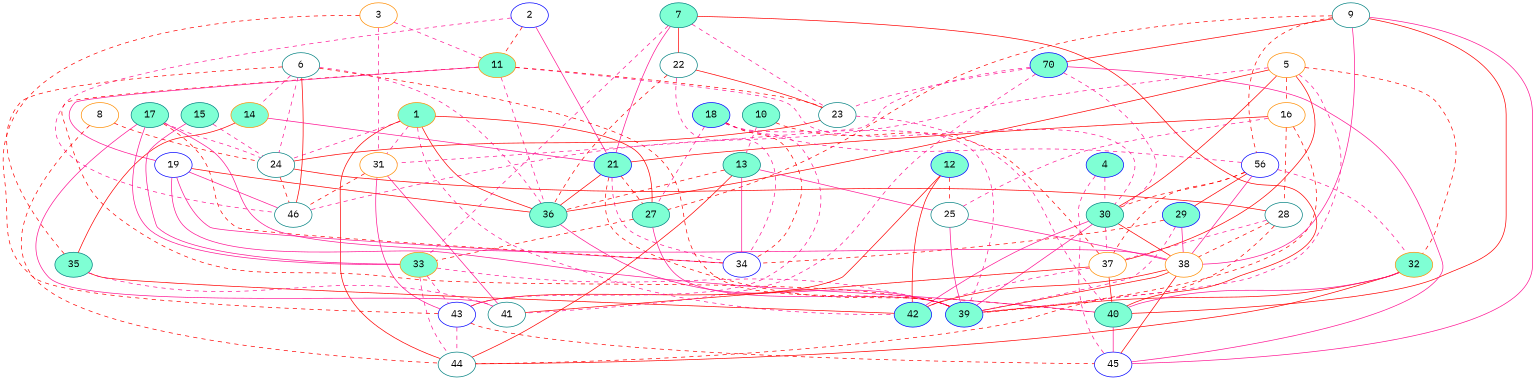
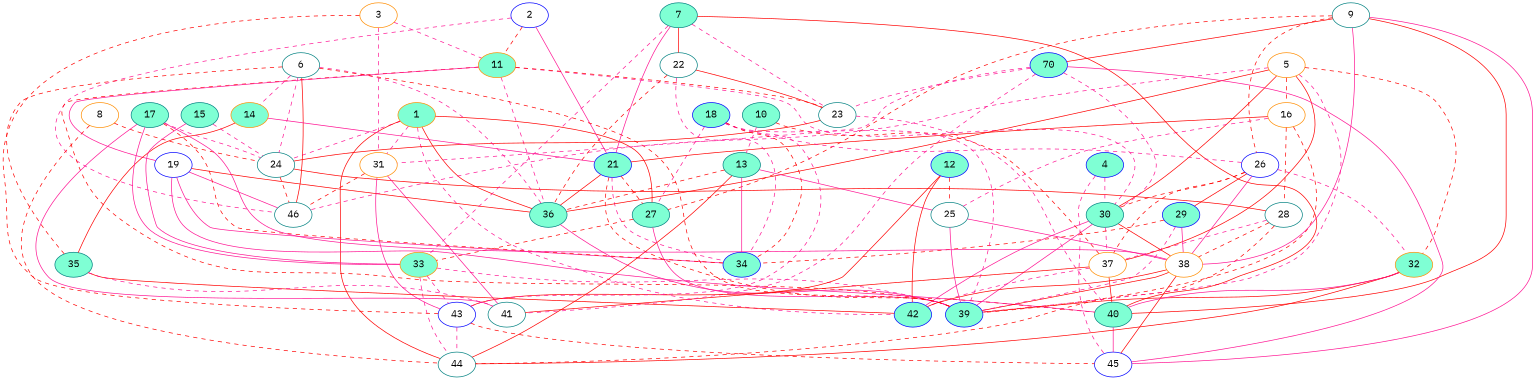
node "56": label "56" -> "26"
node "34": fillcolor white -> aquamarine
